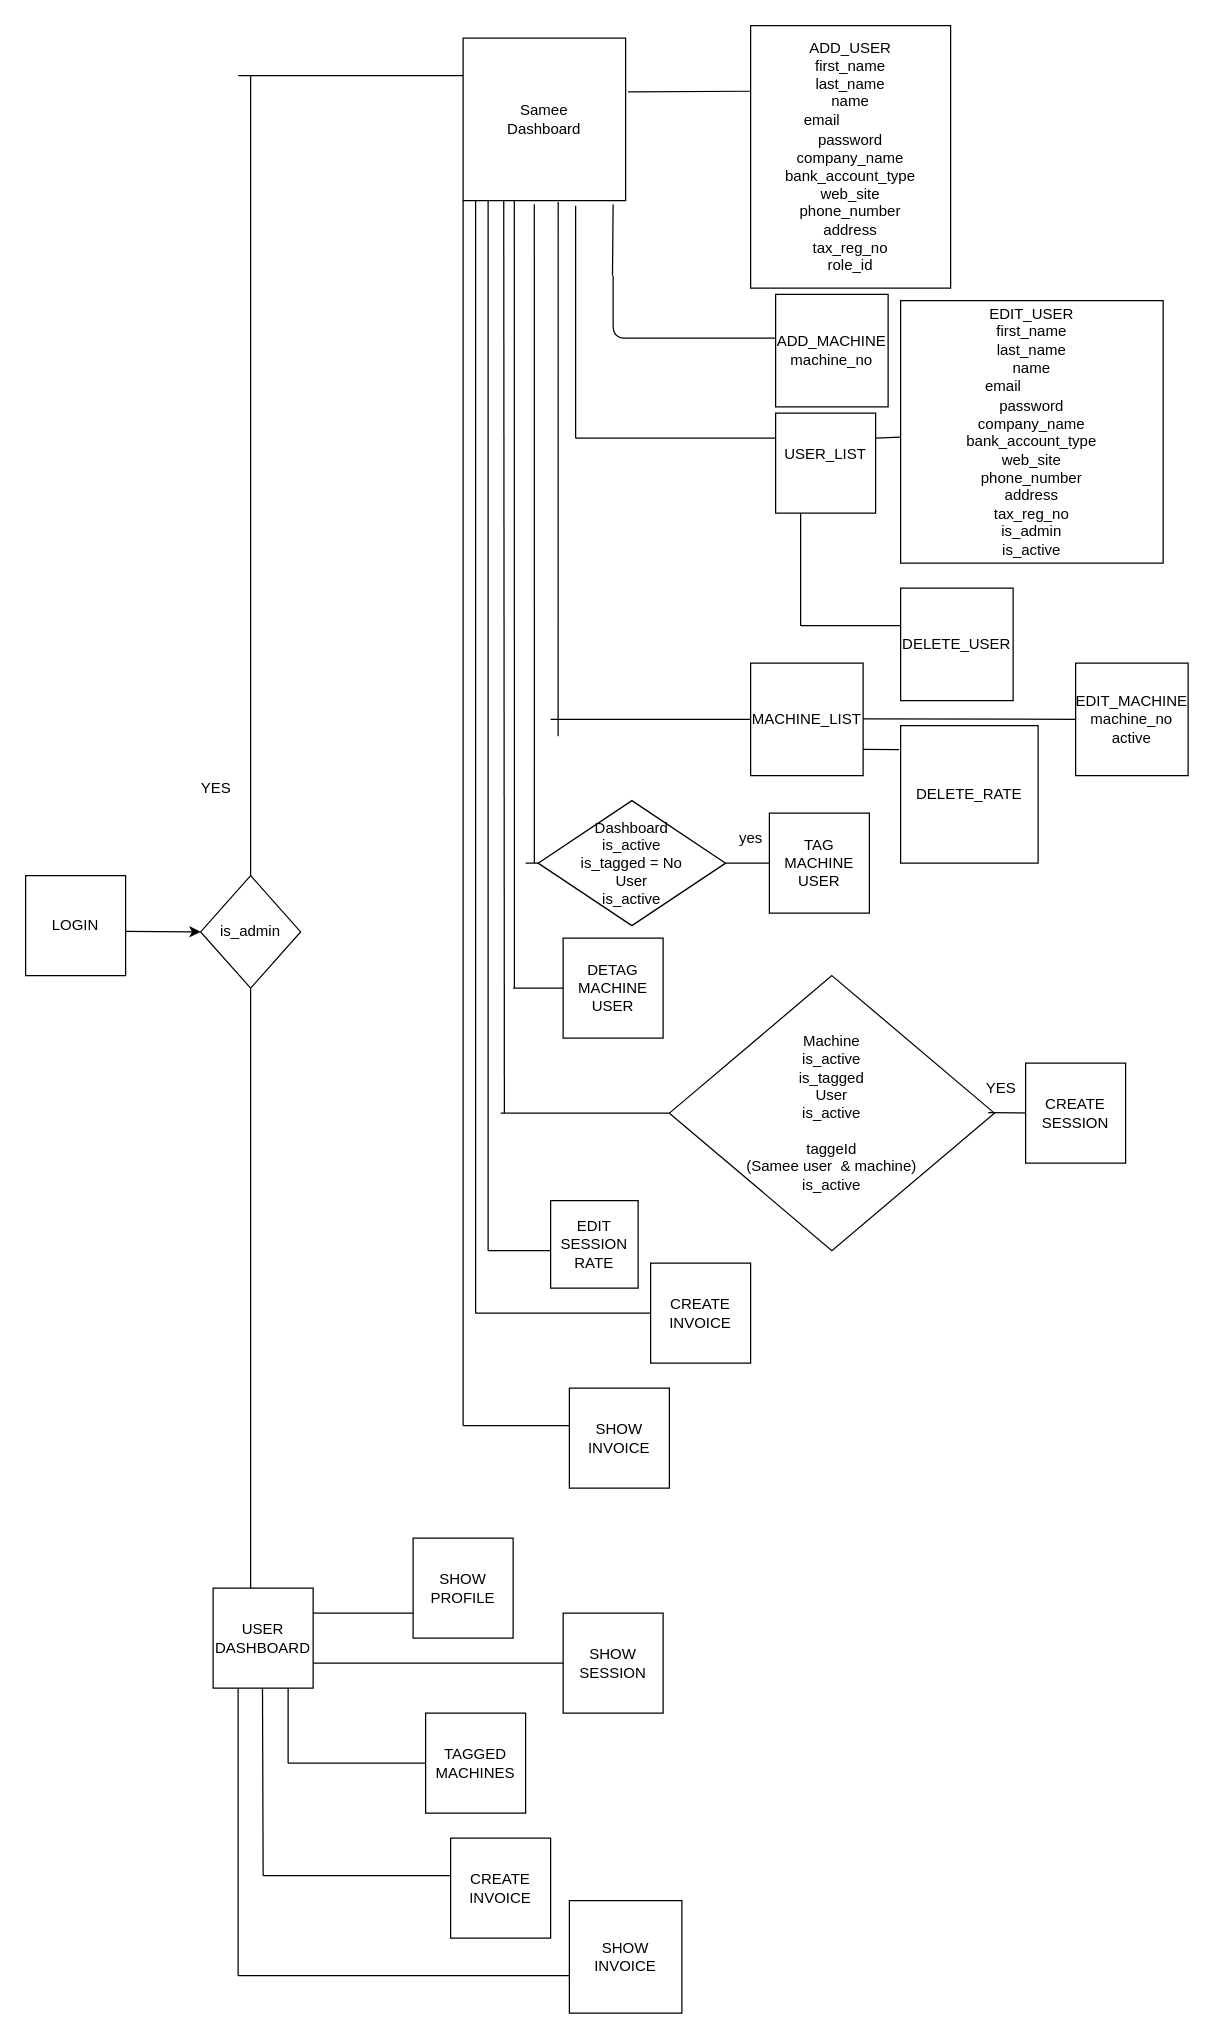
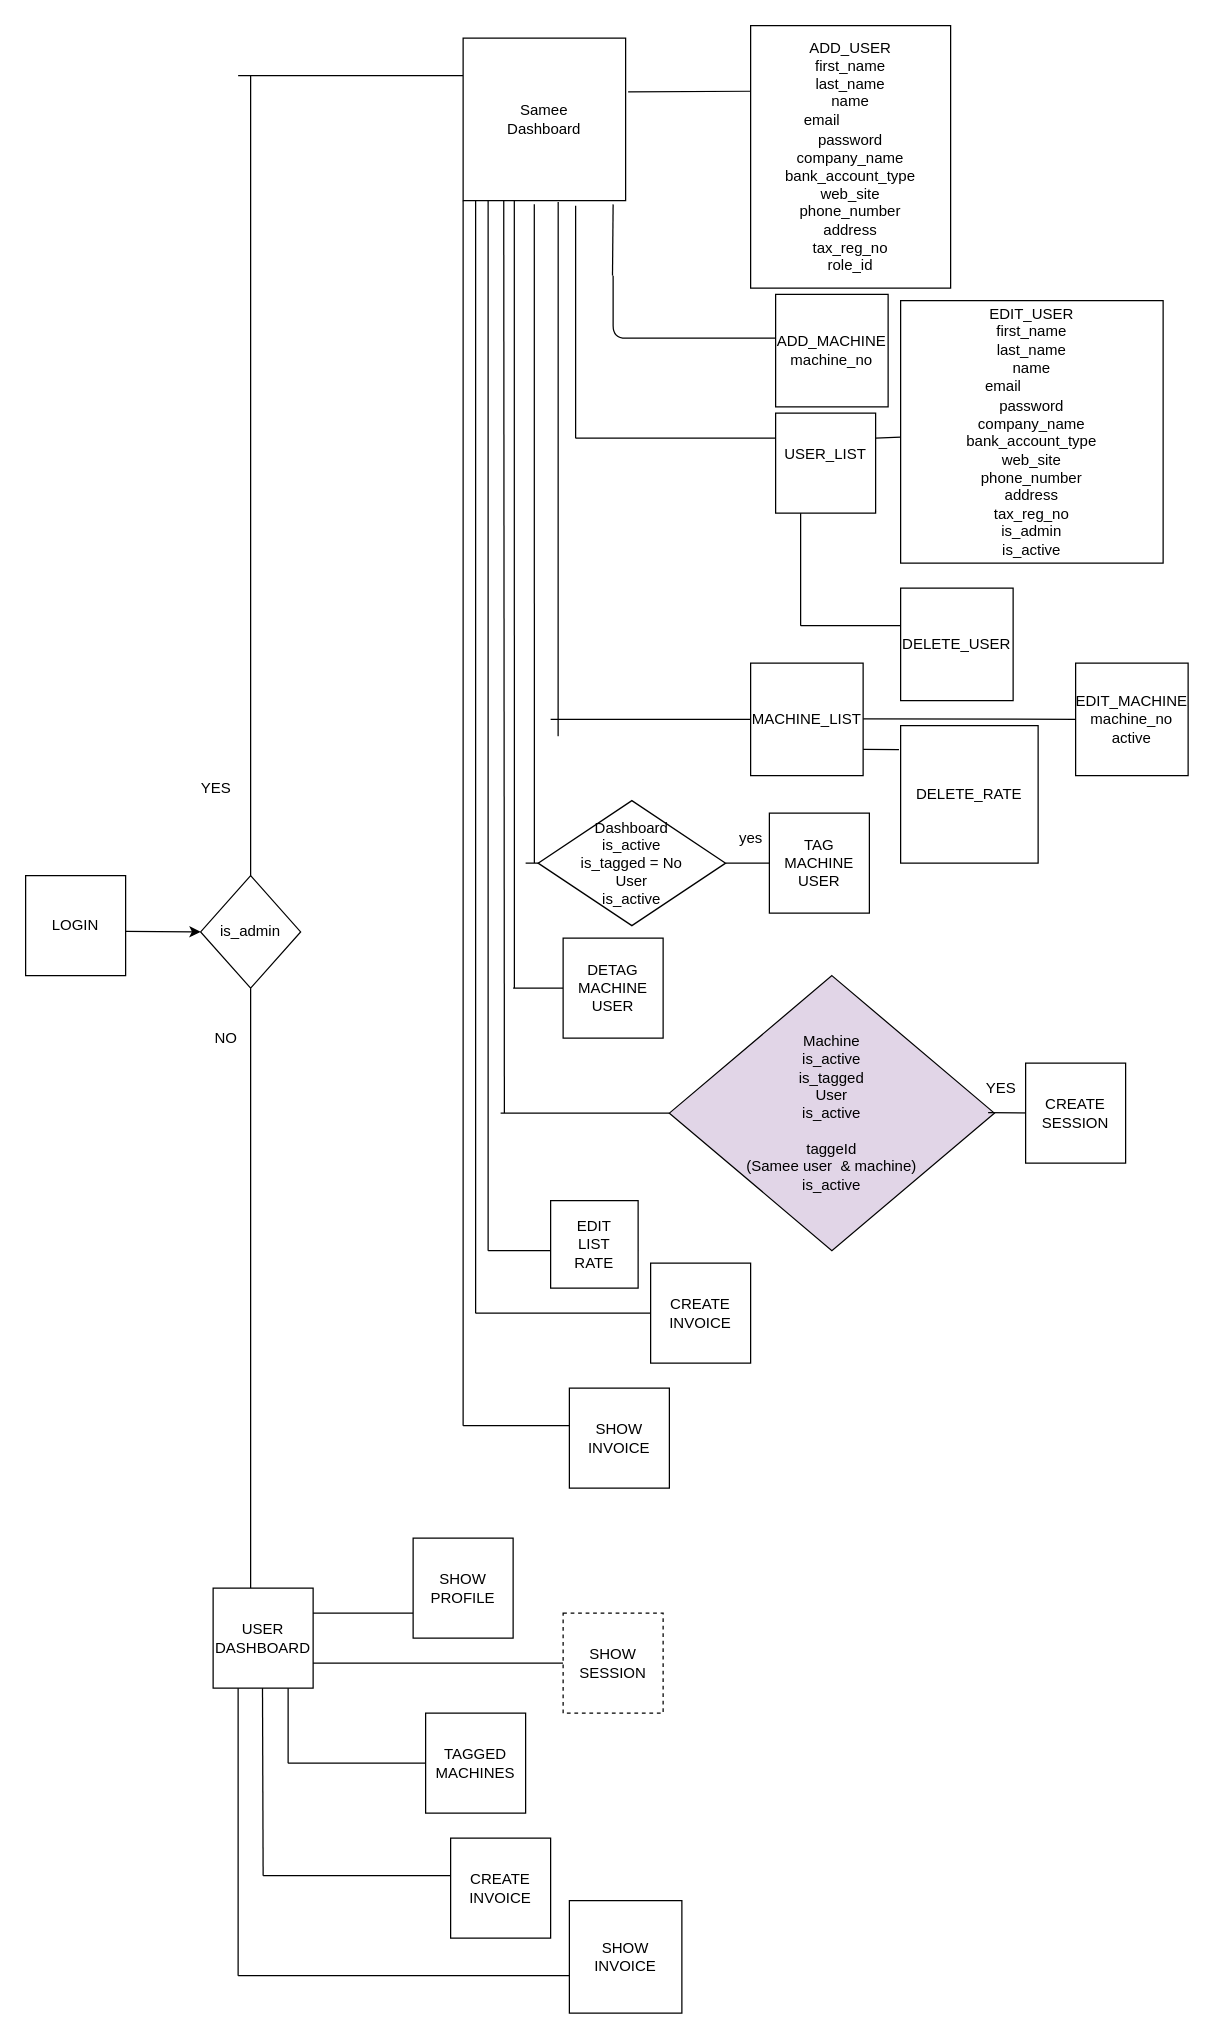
node "NO": added
node "Machine is_active is_tagged User is_active taggeId (Samee user & machine) is_active": fillcolor #ffffff -> #e1d5e7
node "EDIT SESSION RATE": label "EDIT SESSION RATE" -> "EDIT LIST RATE"
node "SHOW SESSION": style solid -> dashed
